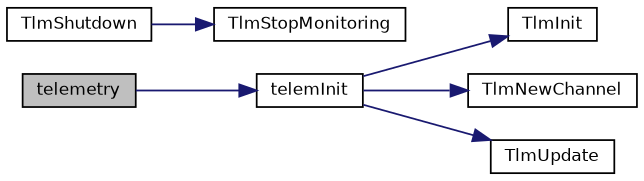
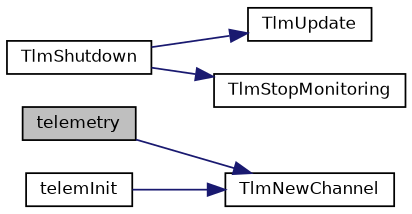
node "TlmInit": removed
edge "telemetry" -> "telemInit": now "telemetry" -> "TlmNewChannel"
edge "telemInit" -> "TlmUpdate": now "TlmShutdown" -> "TlmUpdate"
